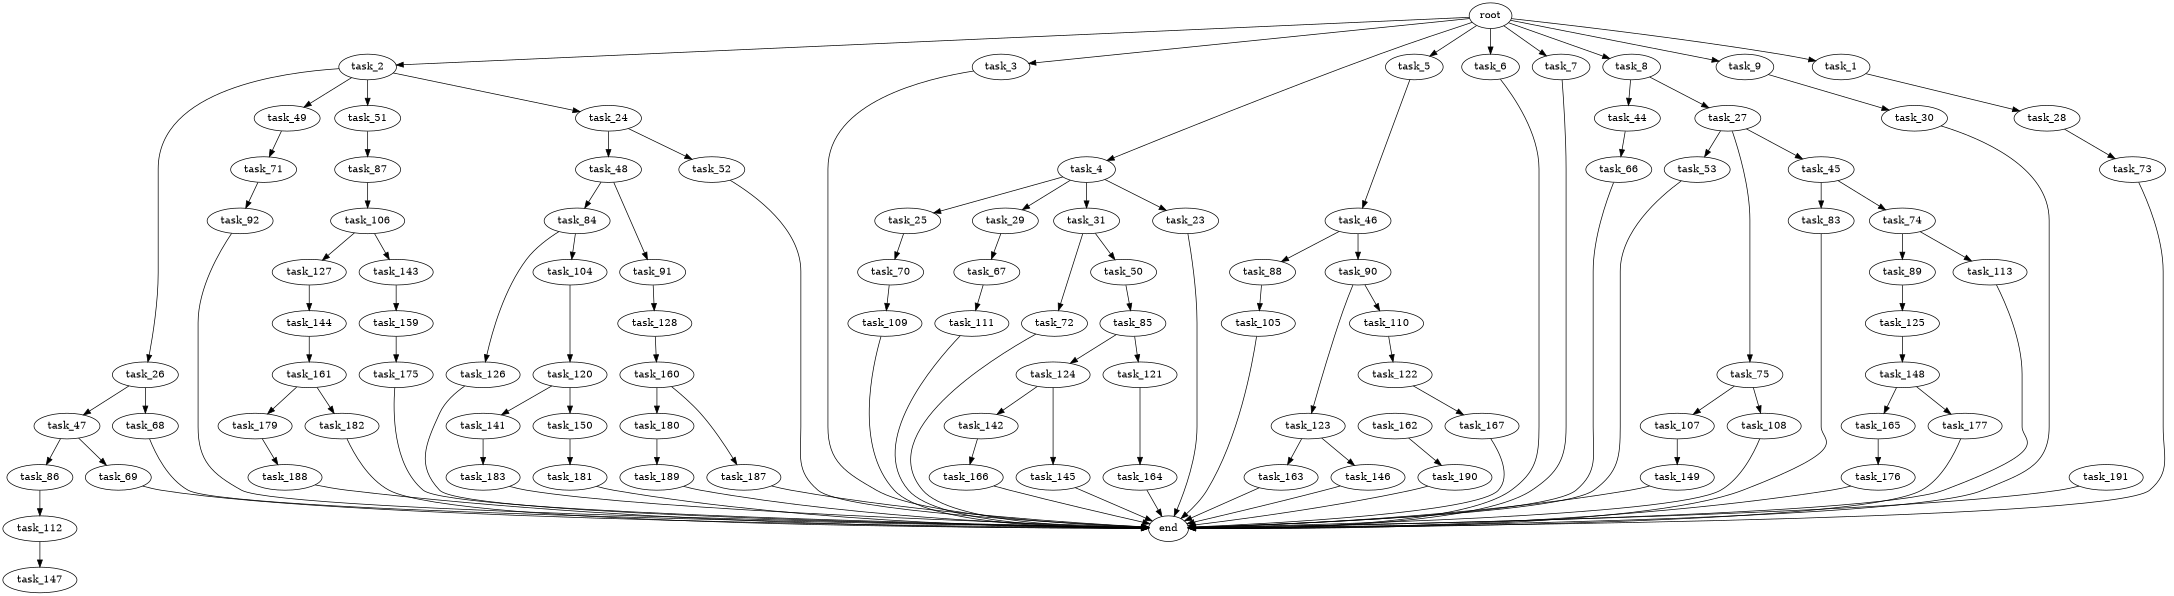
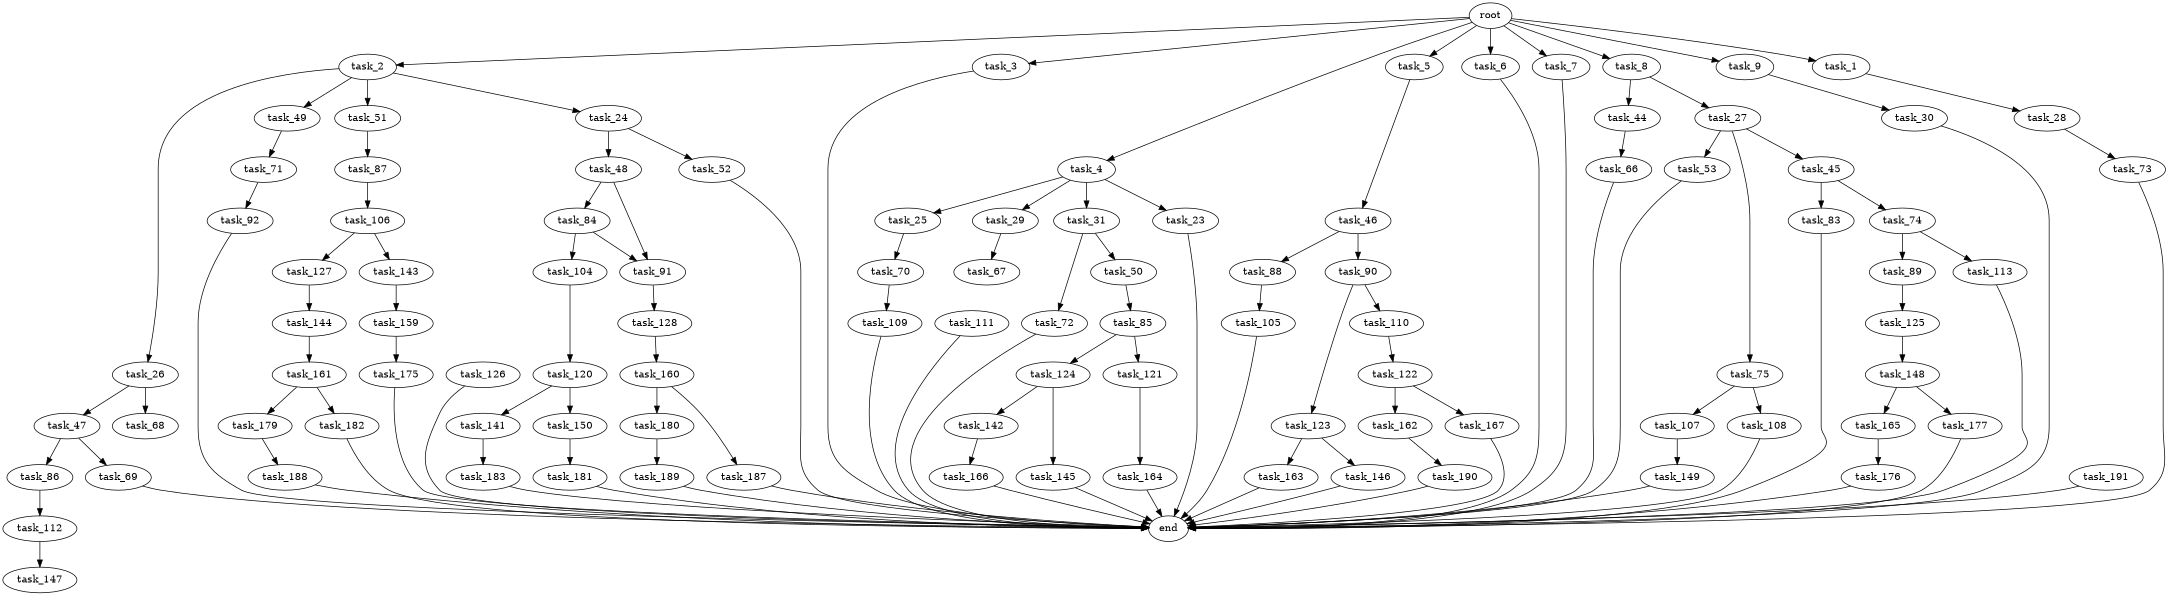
edge "task_84" -> "task_126": now "task_84" -> "task_91"
edge "task_67" -> "task_111": removed
edge "task_122" -> "task_162": added
edge "task_68" -> "end": removed
